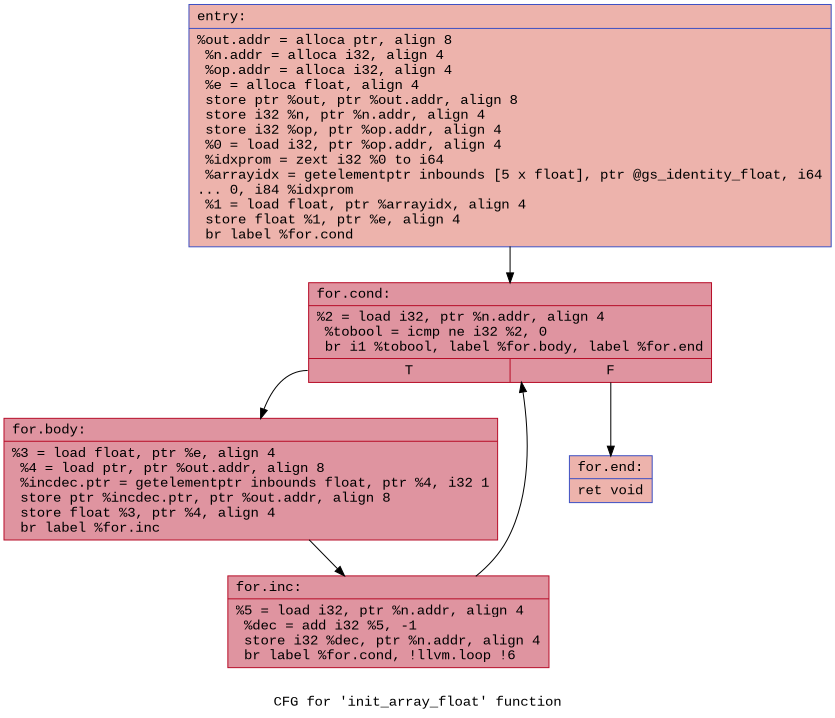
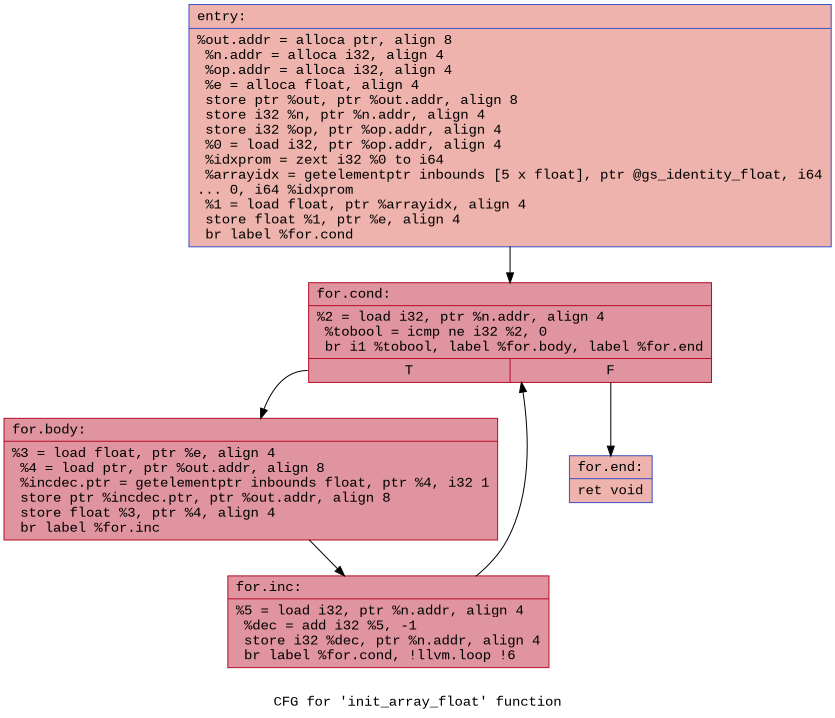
node "entry:": text "... 0, i84 %idxprom" -> "... 0, i64 %idxprom"
